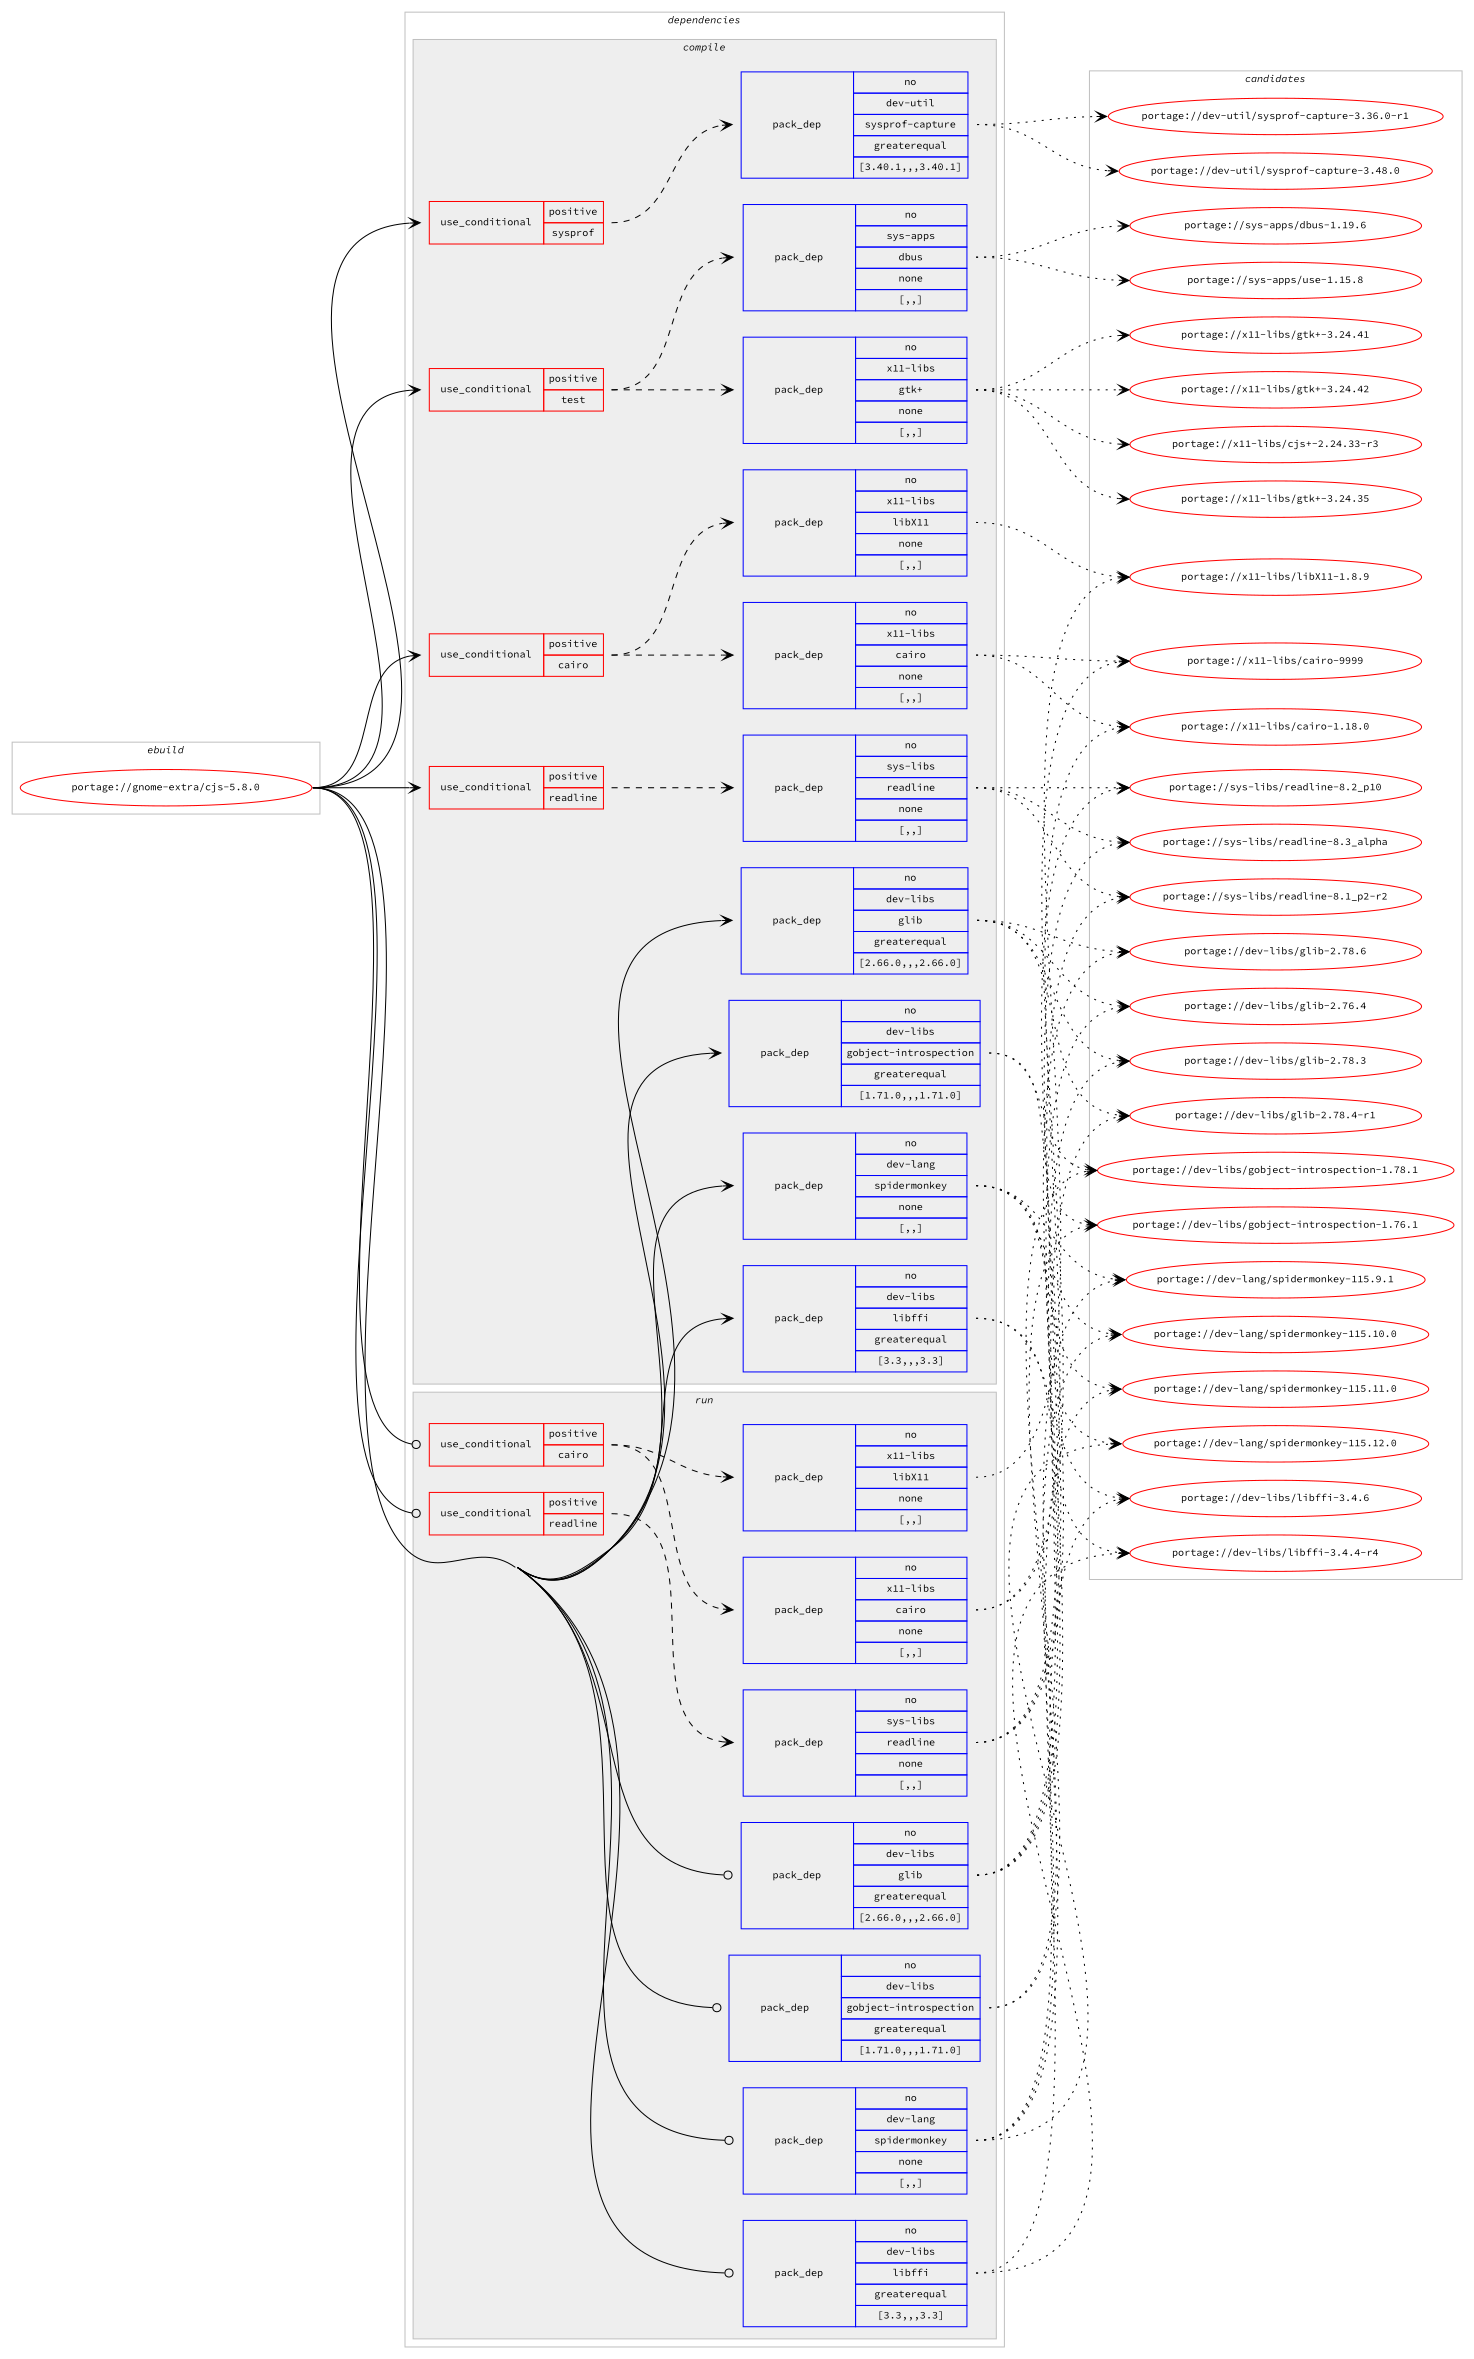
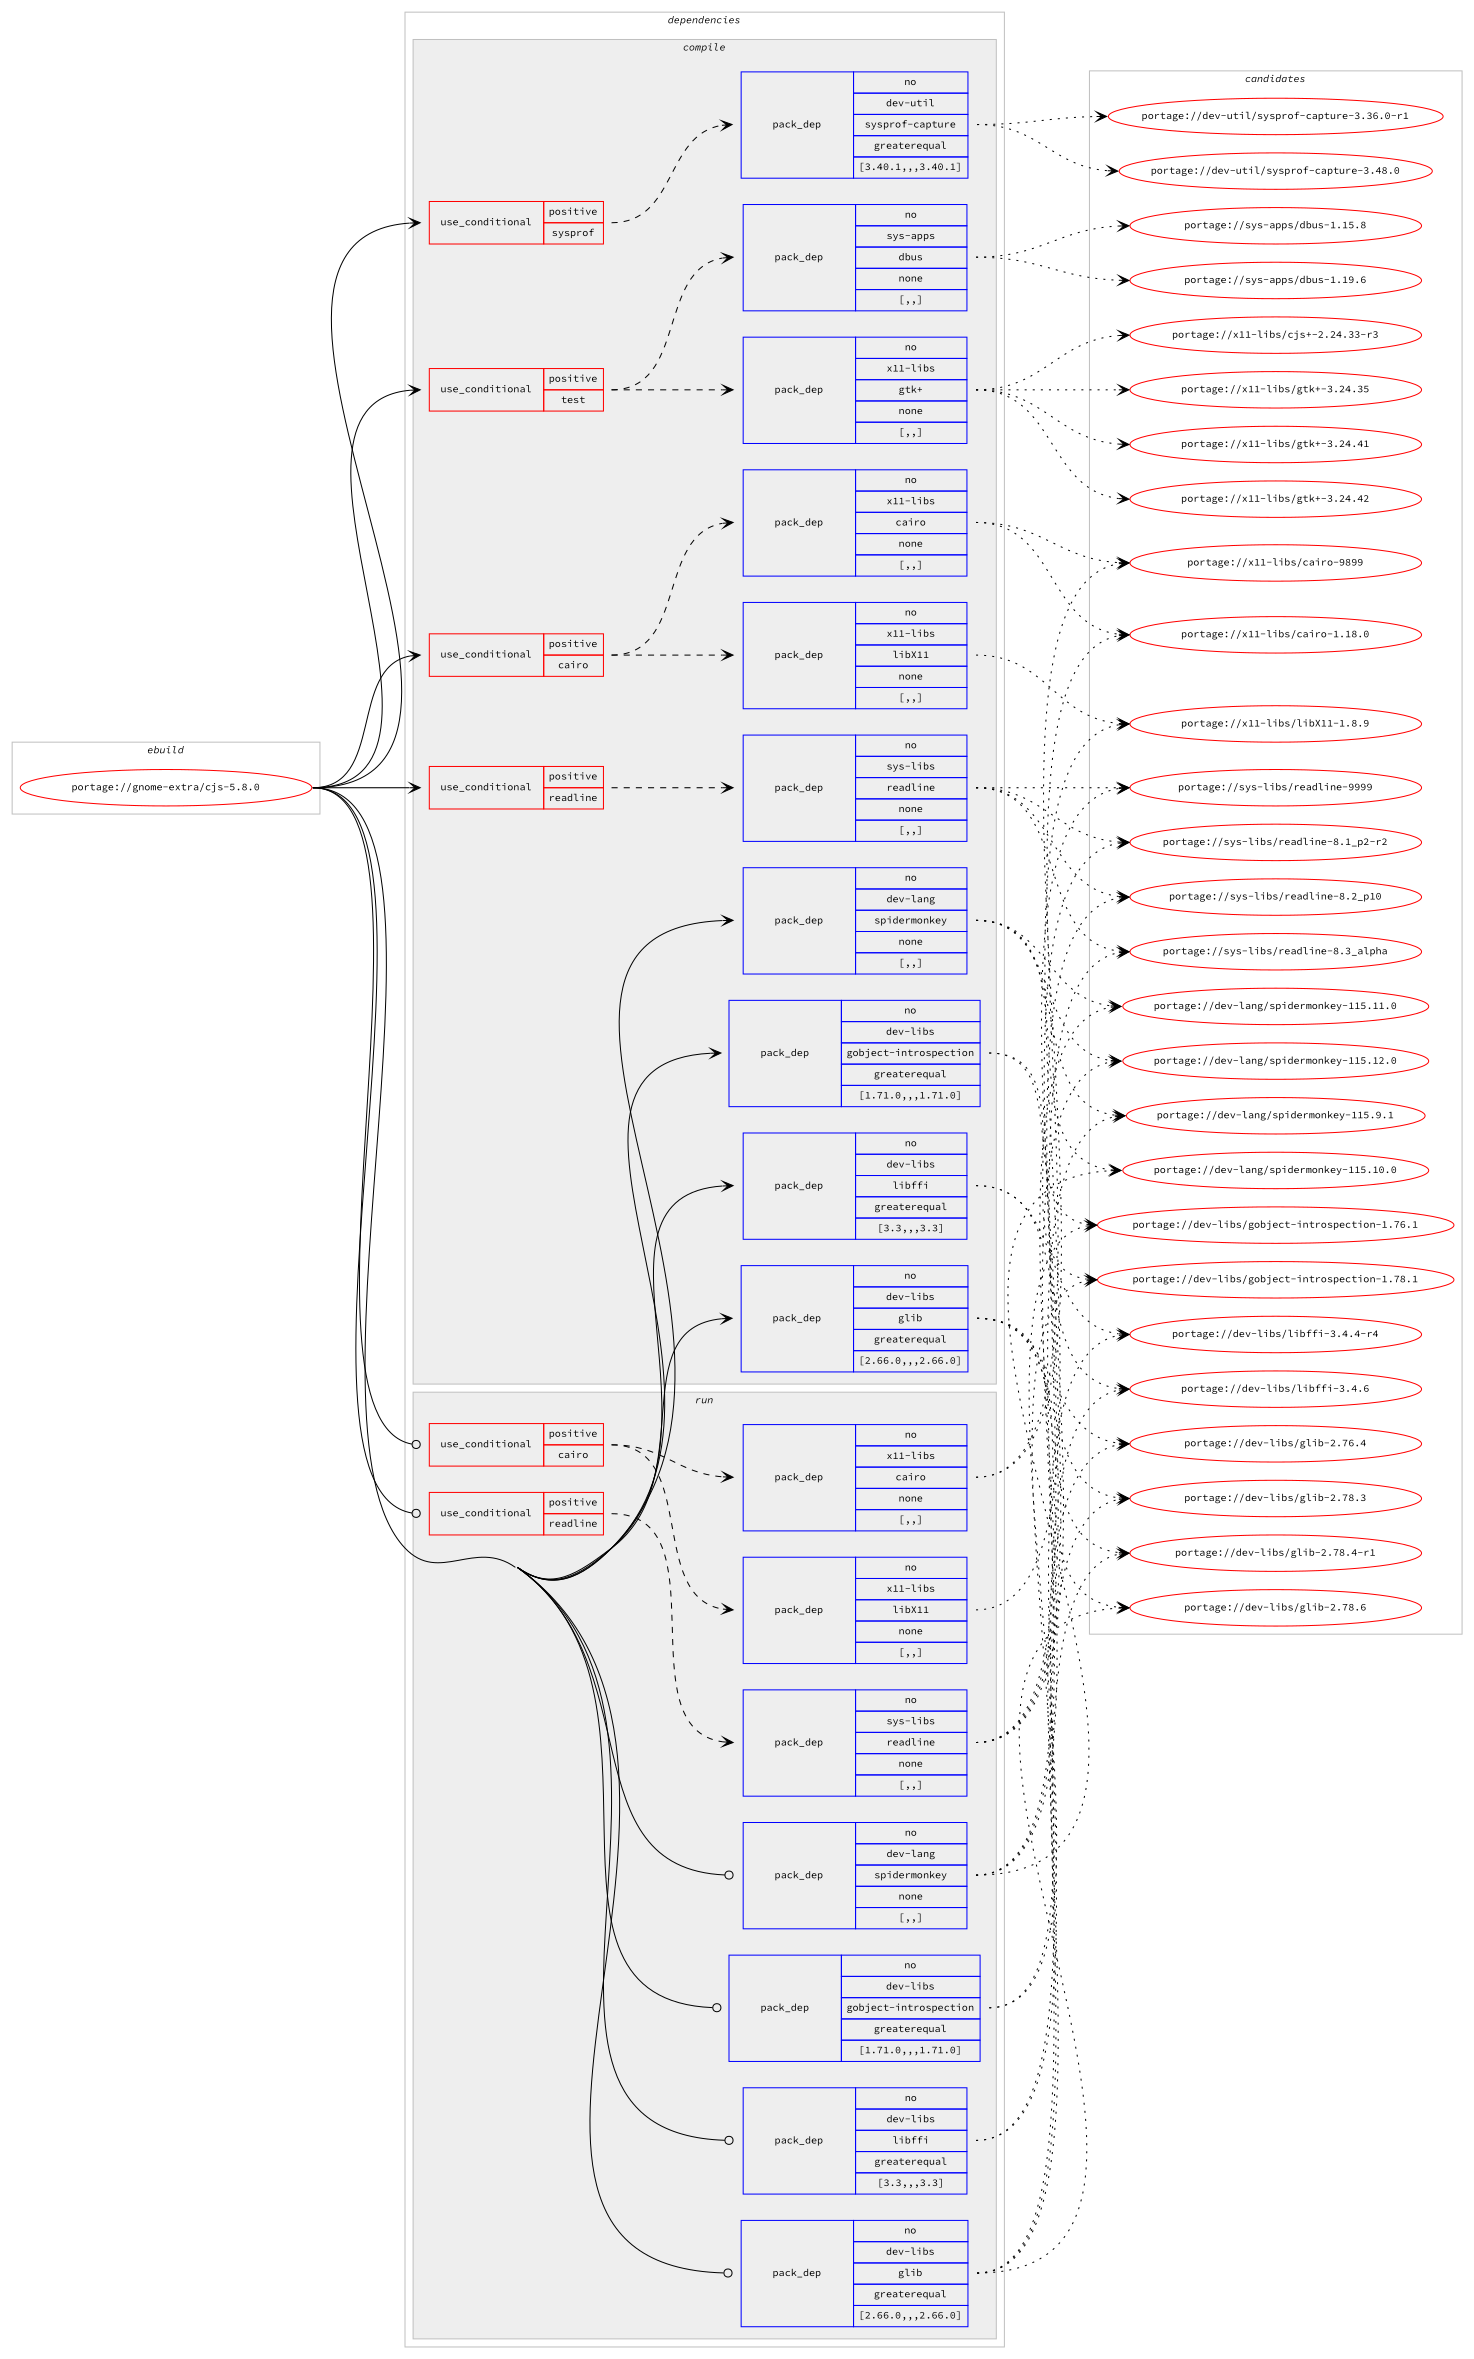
node "portage://sys-apps/use-1.15.8": label "portage://sys-apps/use-1.15.8" -> "portage://sys-apps/dbus-1.15.8"
node "portage://x11-libs/cairo-9999": label "portage://x11-libs/cairo-9999" -> "portage://x11-libs/cairo-9899"
node "portage://sys-libs/readline-9999": added
